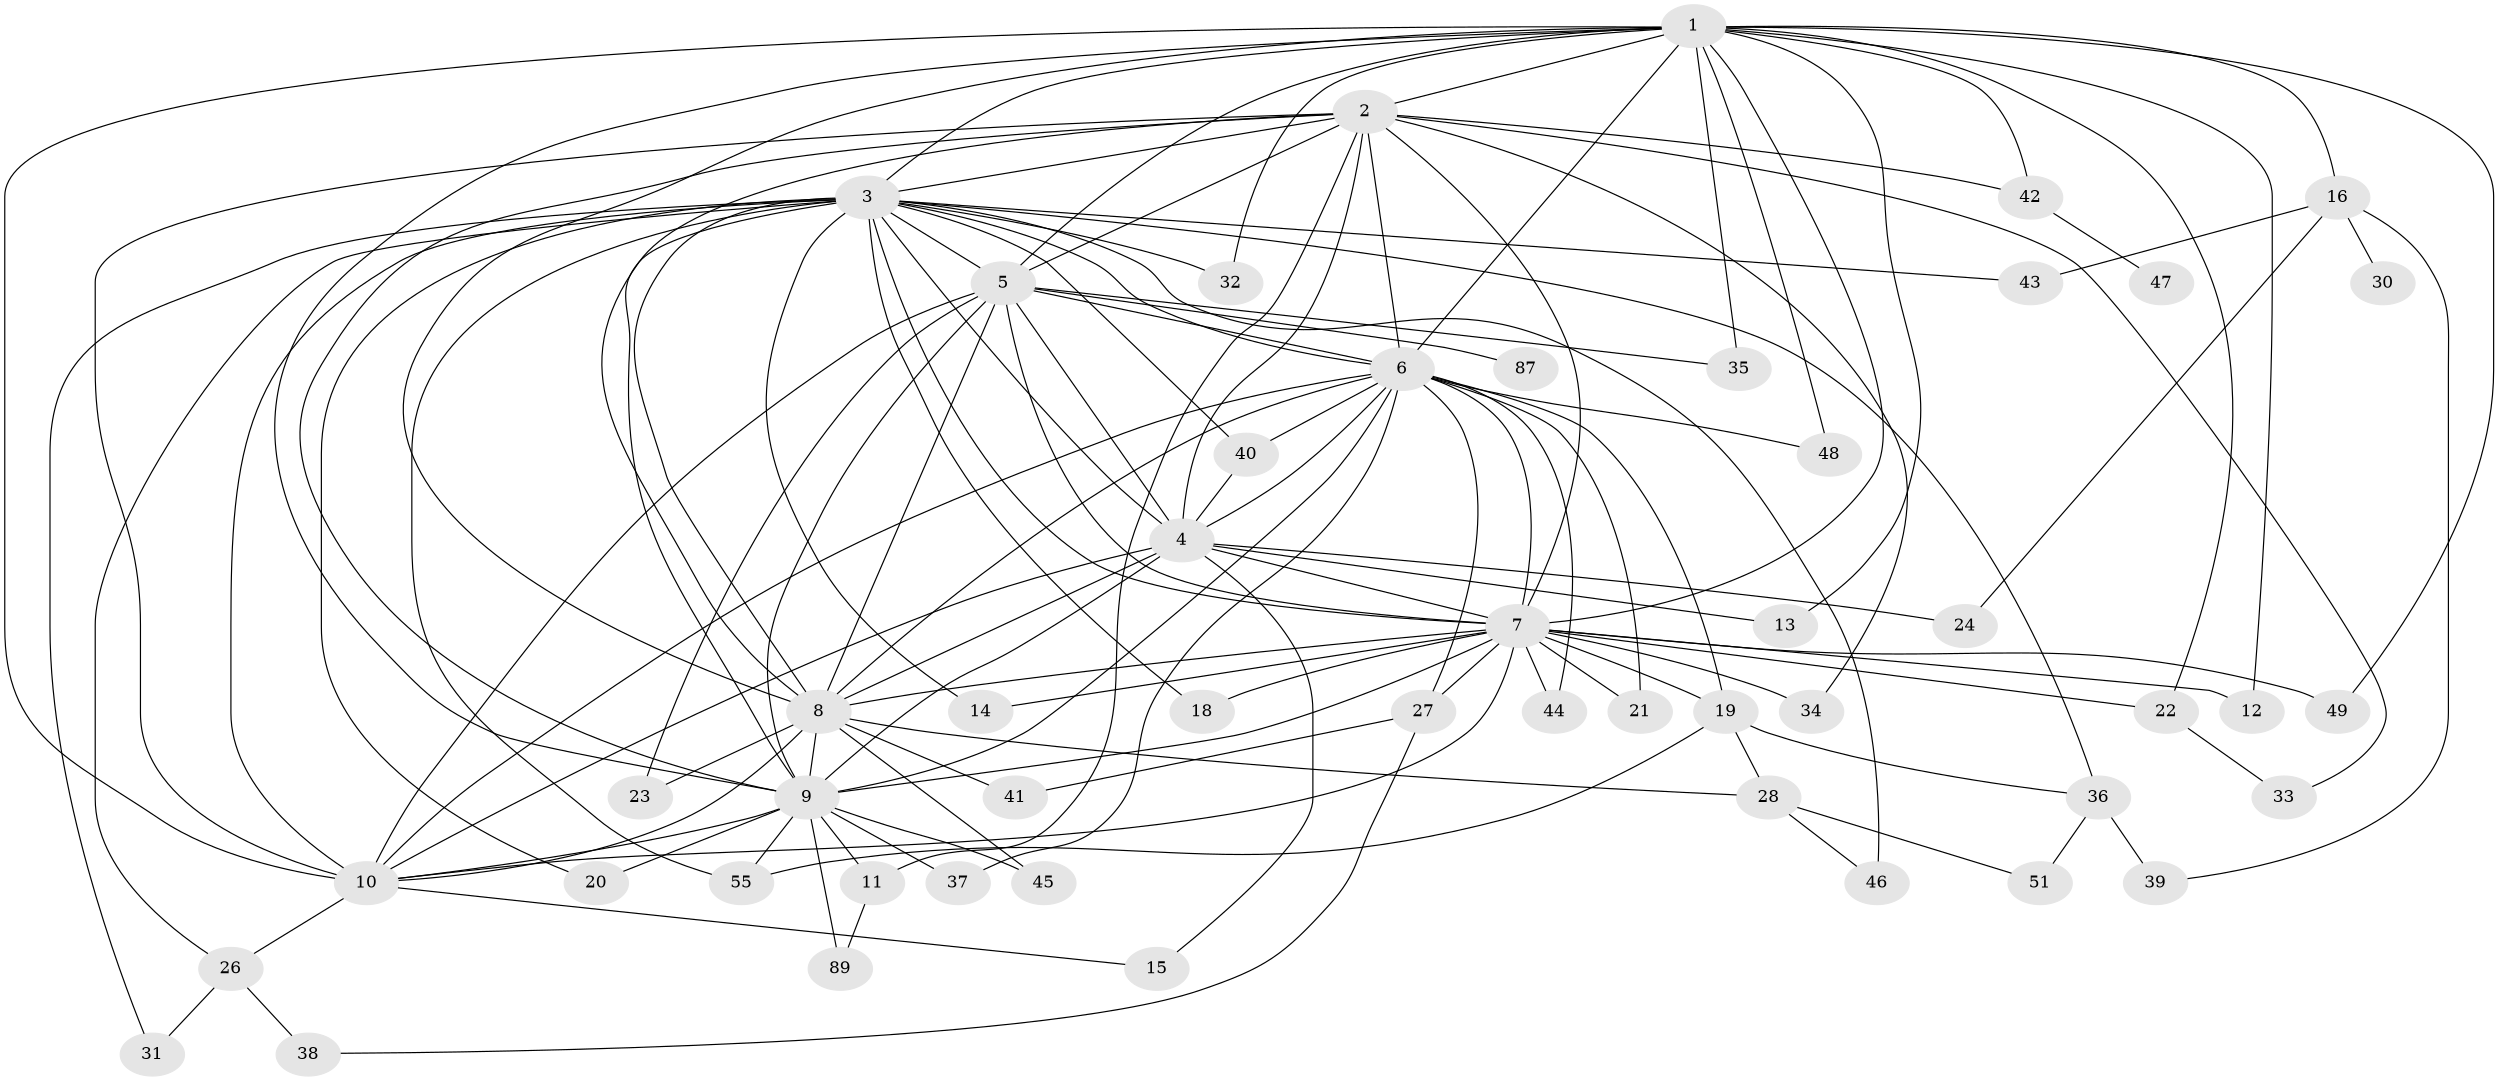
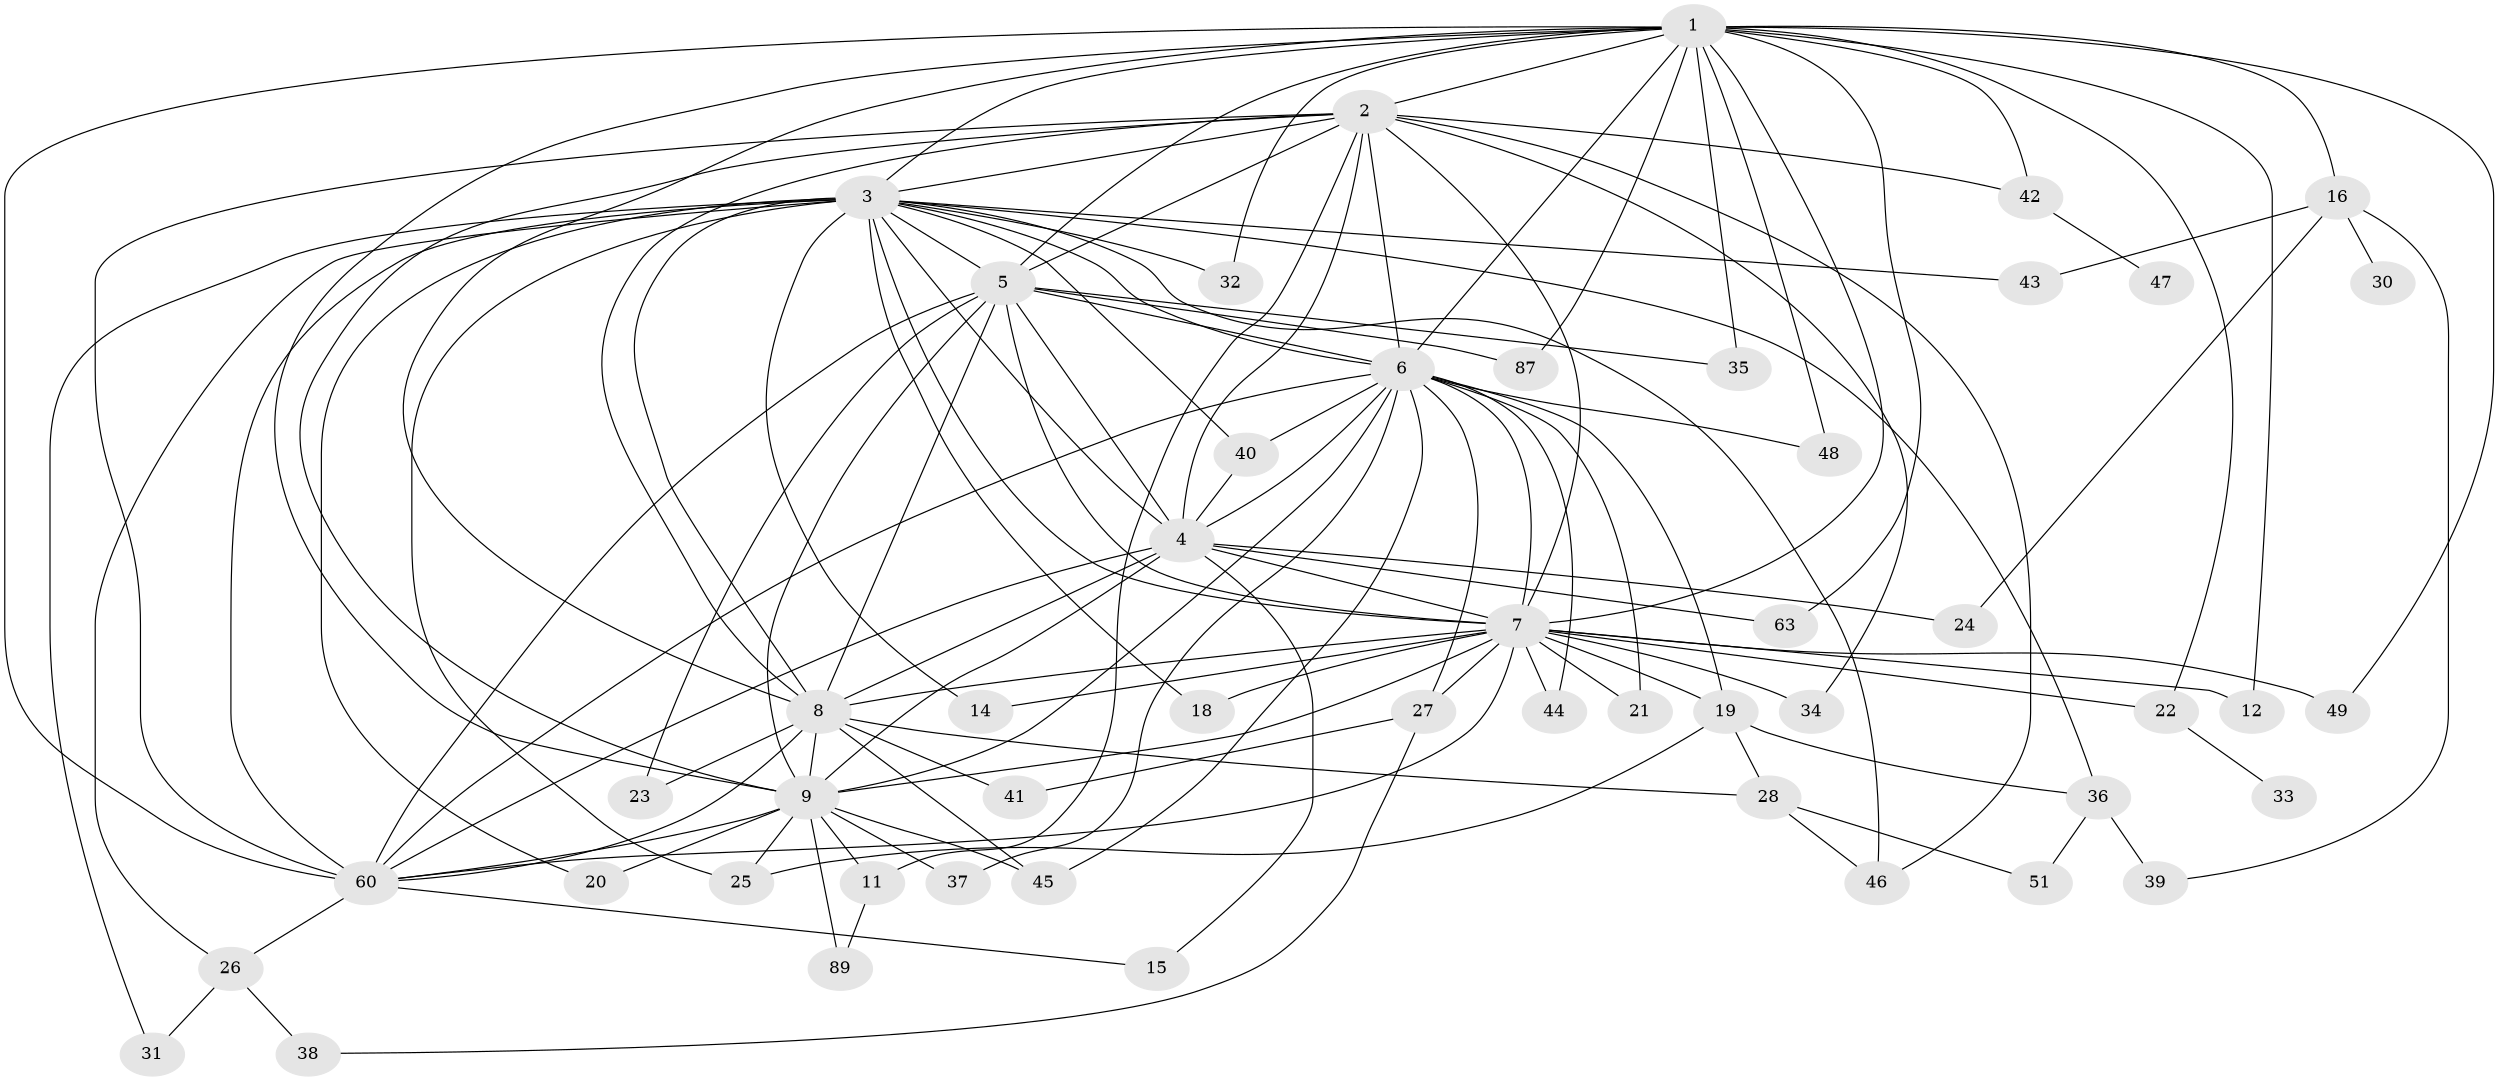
edge "1" -- "87": added
edge "2" -- "33": now "2" -- "46"
edge "3" -- "9": removed
edge "6" -- "8": now "6" -- "45"
node "13": label "13" -> "63"
node "10": label "10" -> "60"
node "55": label "55" -> "25"
